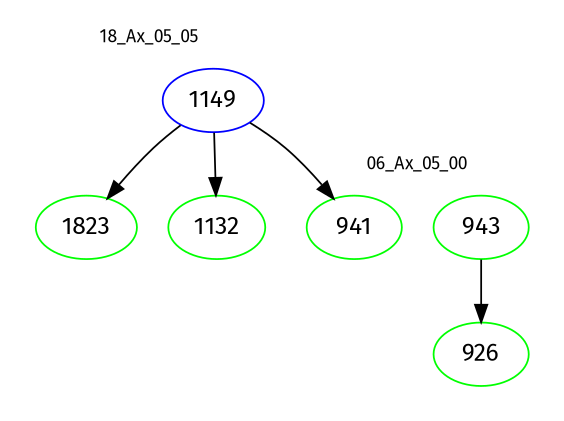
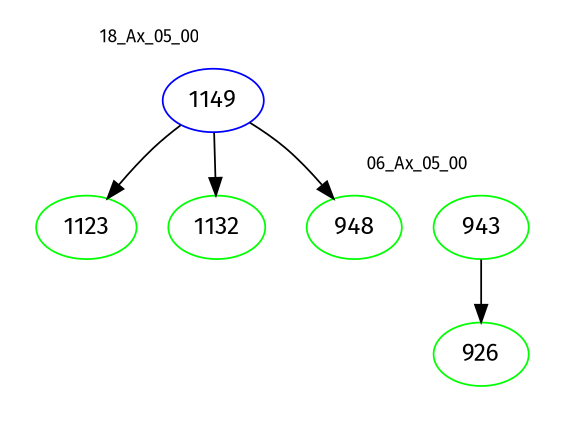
cluster "18_Ax_05_05": label "18_Ax_05_05" -> "18_Ax_05_00"
node "1823": label "1823" -> "1123"
node "941": label "941" -> "948"
